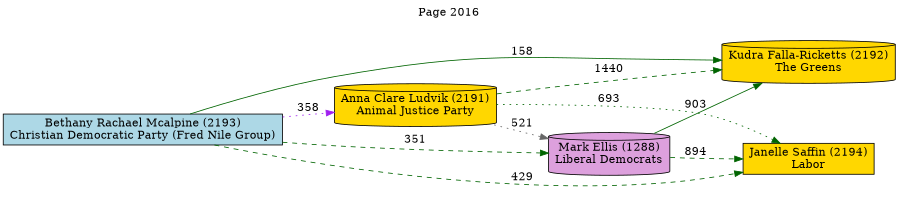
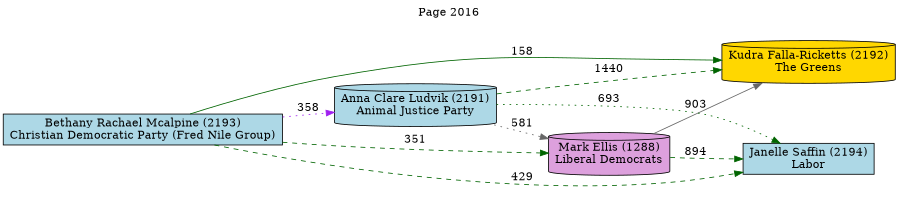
node "Anna Clare Ludvik (2191) Animal Justice Party": fillcolor gold -> lightblue
edge "Mark Ellis (1288) Liberal Democrats" -> "Kudra Falla-Ricketts (2192) The Greens": color darkgreen -> gray40
edge "Anna Clare Ludvik (2191) Animal Justice Party" -> "Mark Ellis (1288) Liberal Democrats": label "521" -> "581"
node "Janelle Saffin (2194) Labor": fillcolor gold -> lightblue
